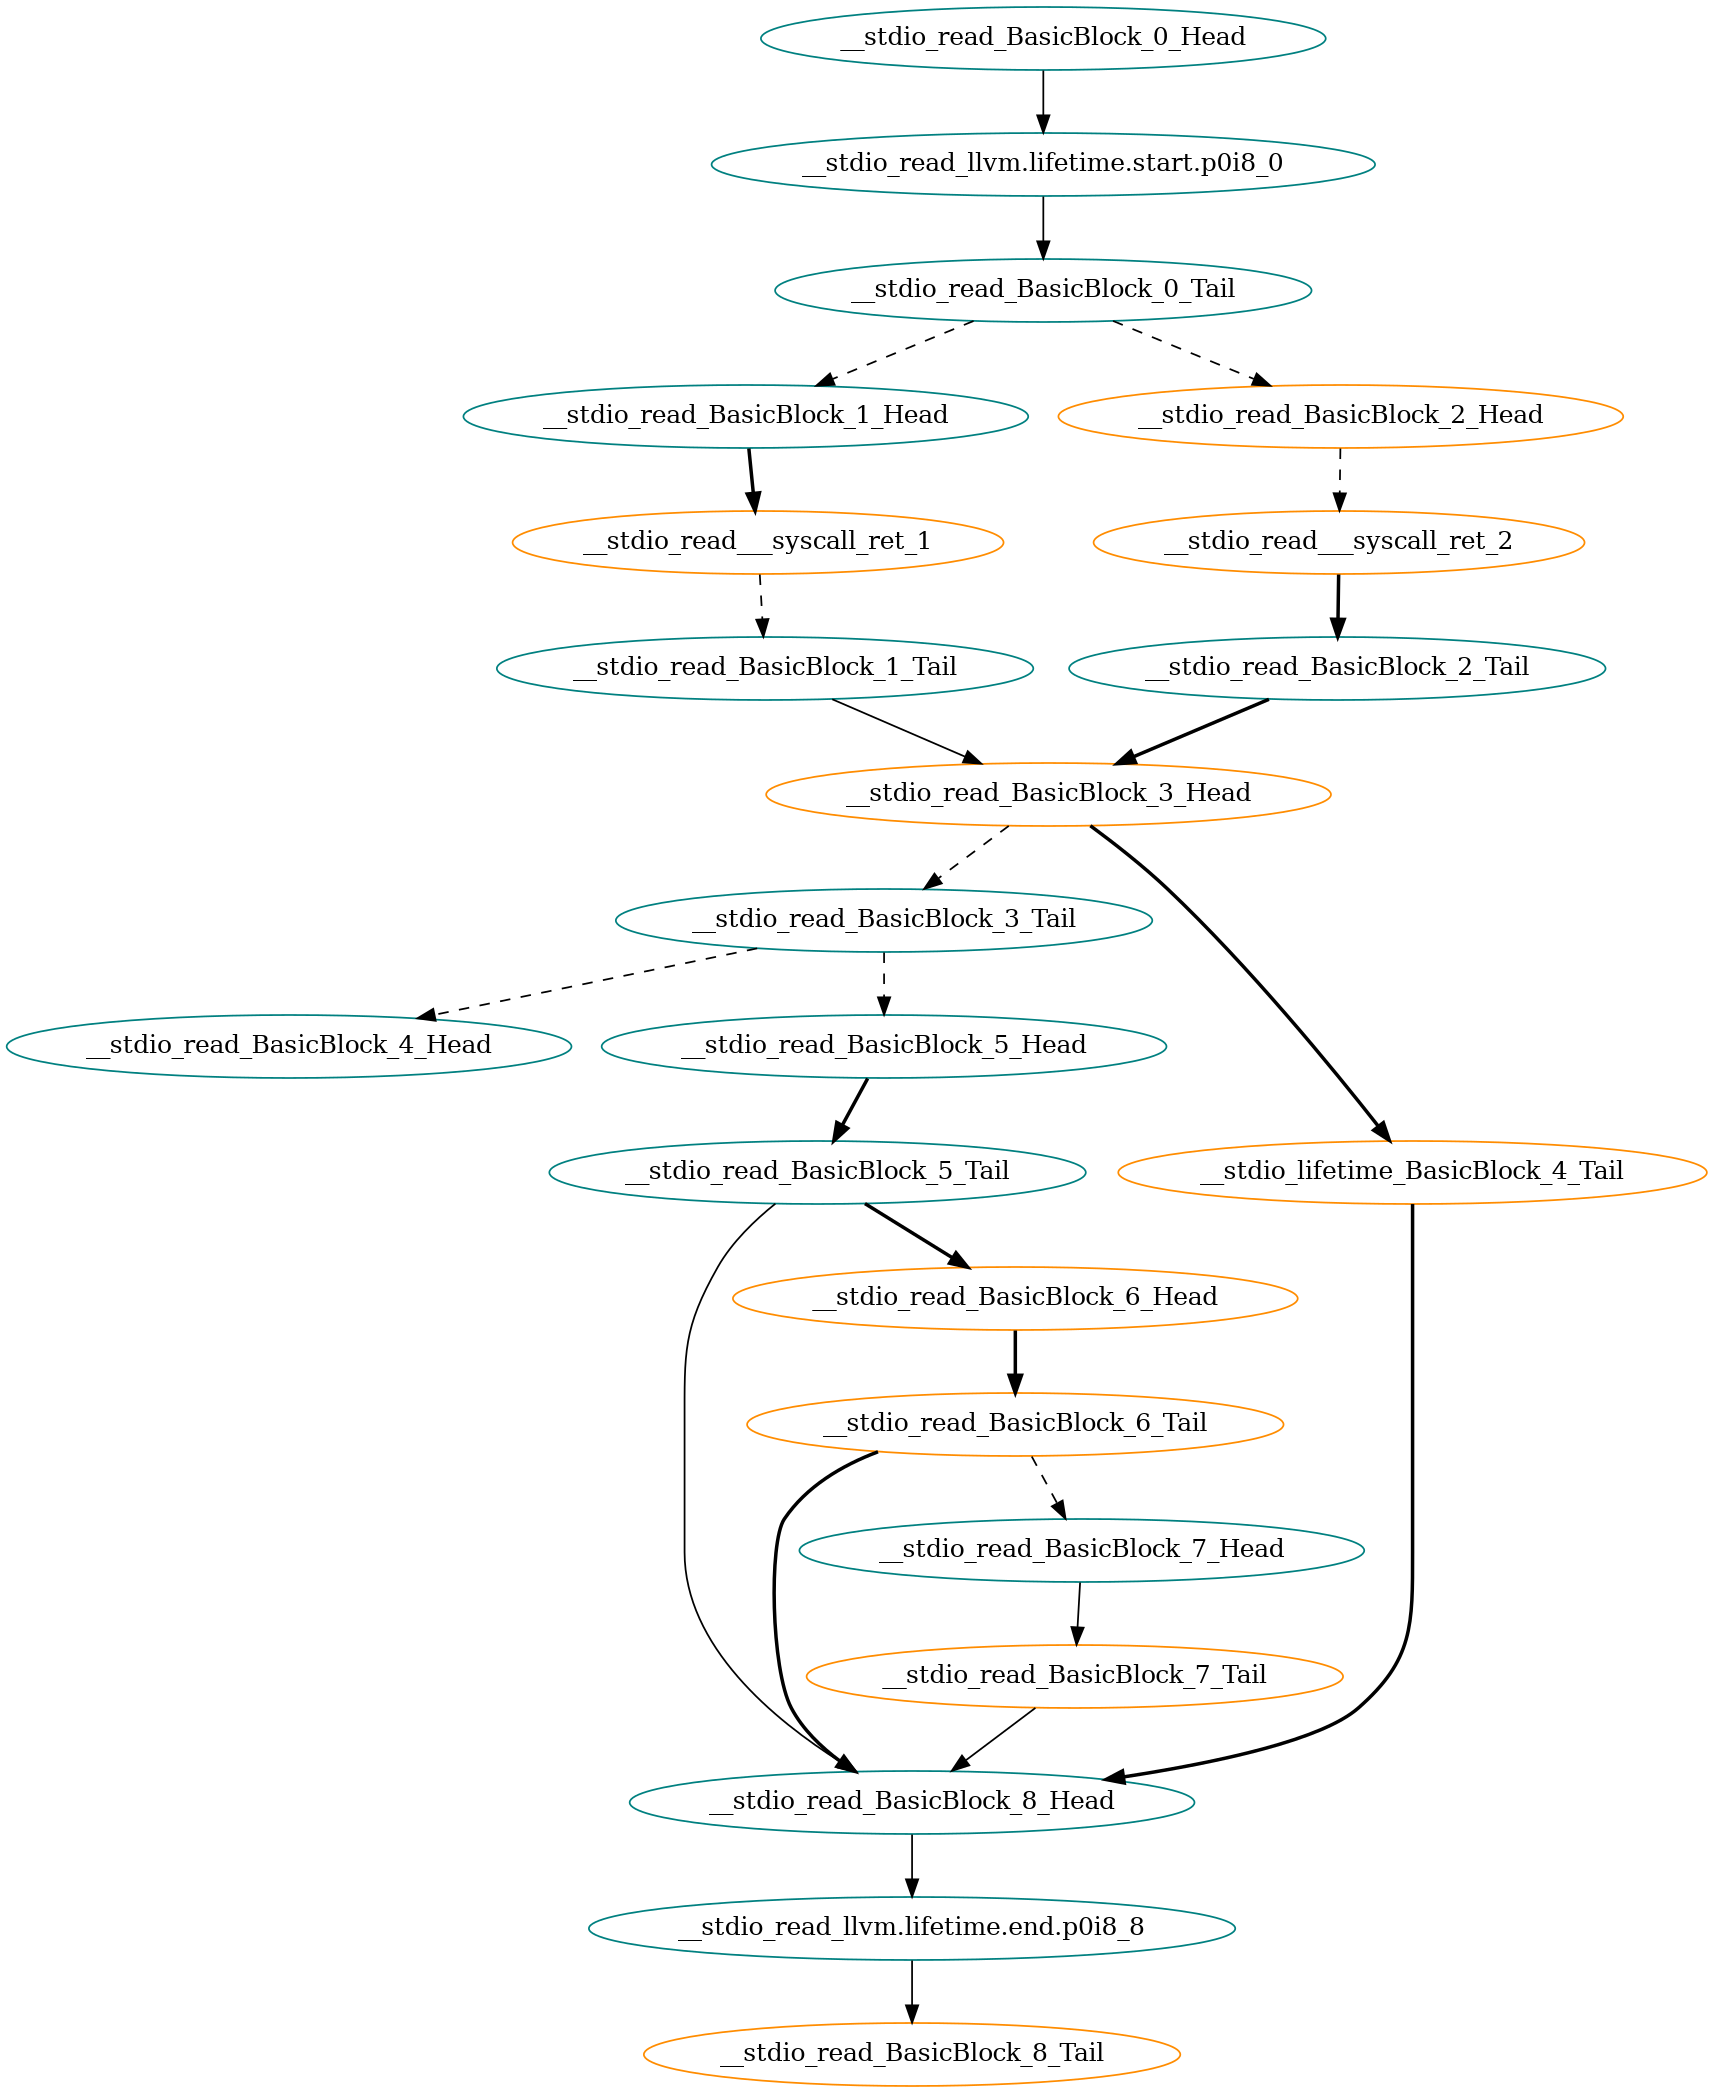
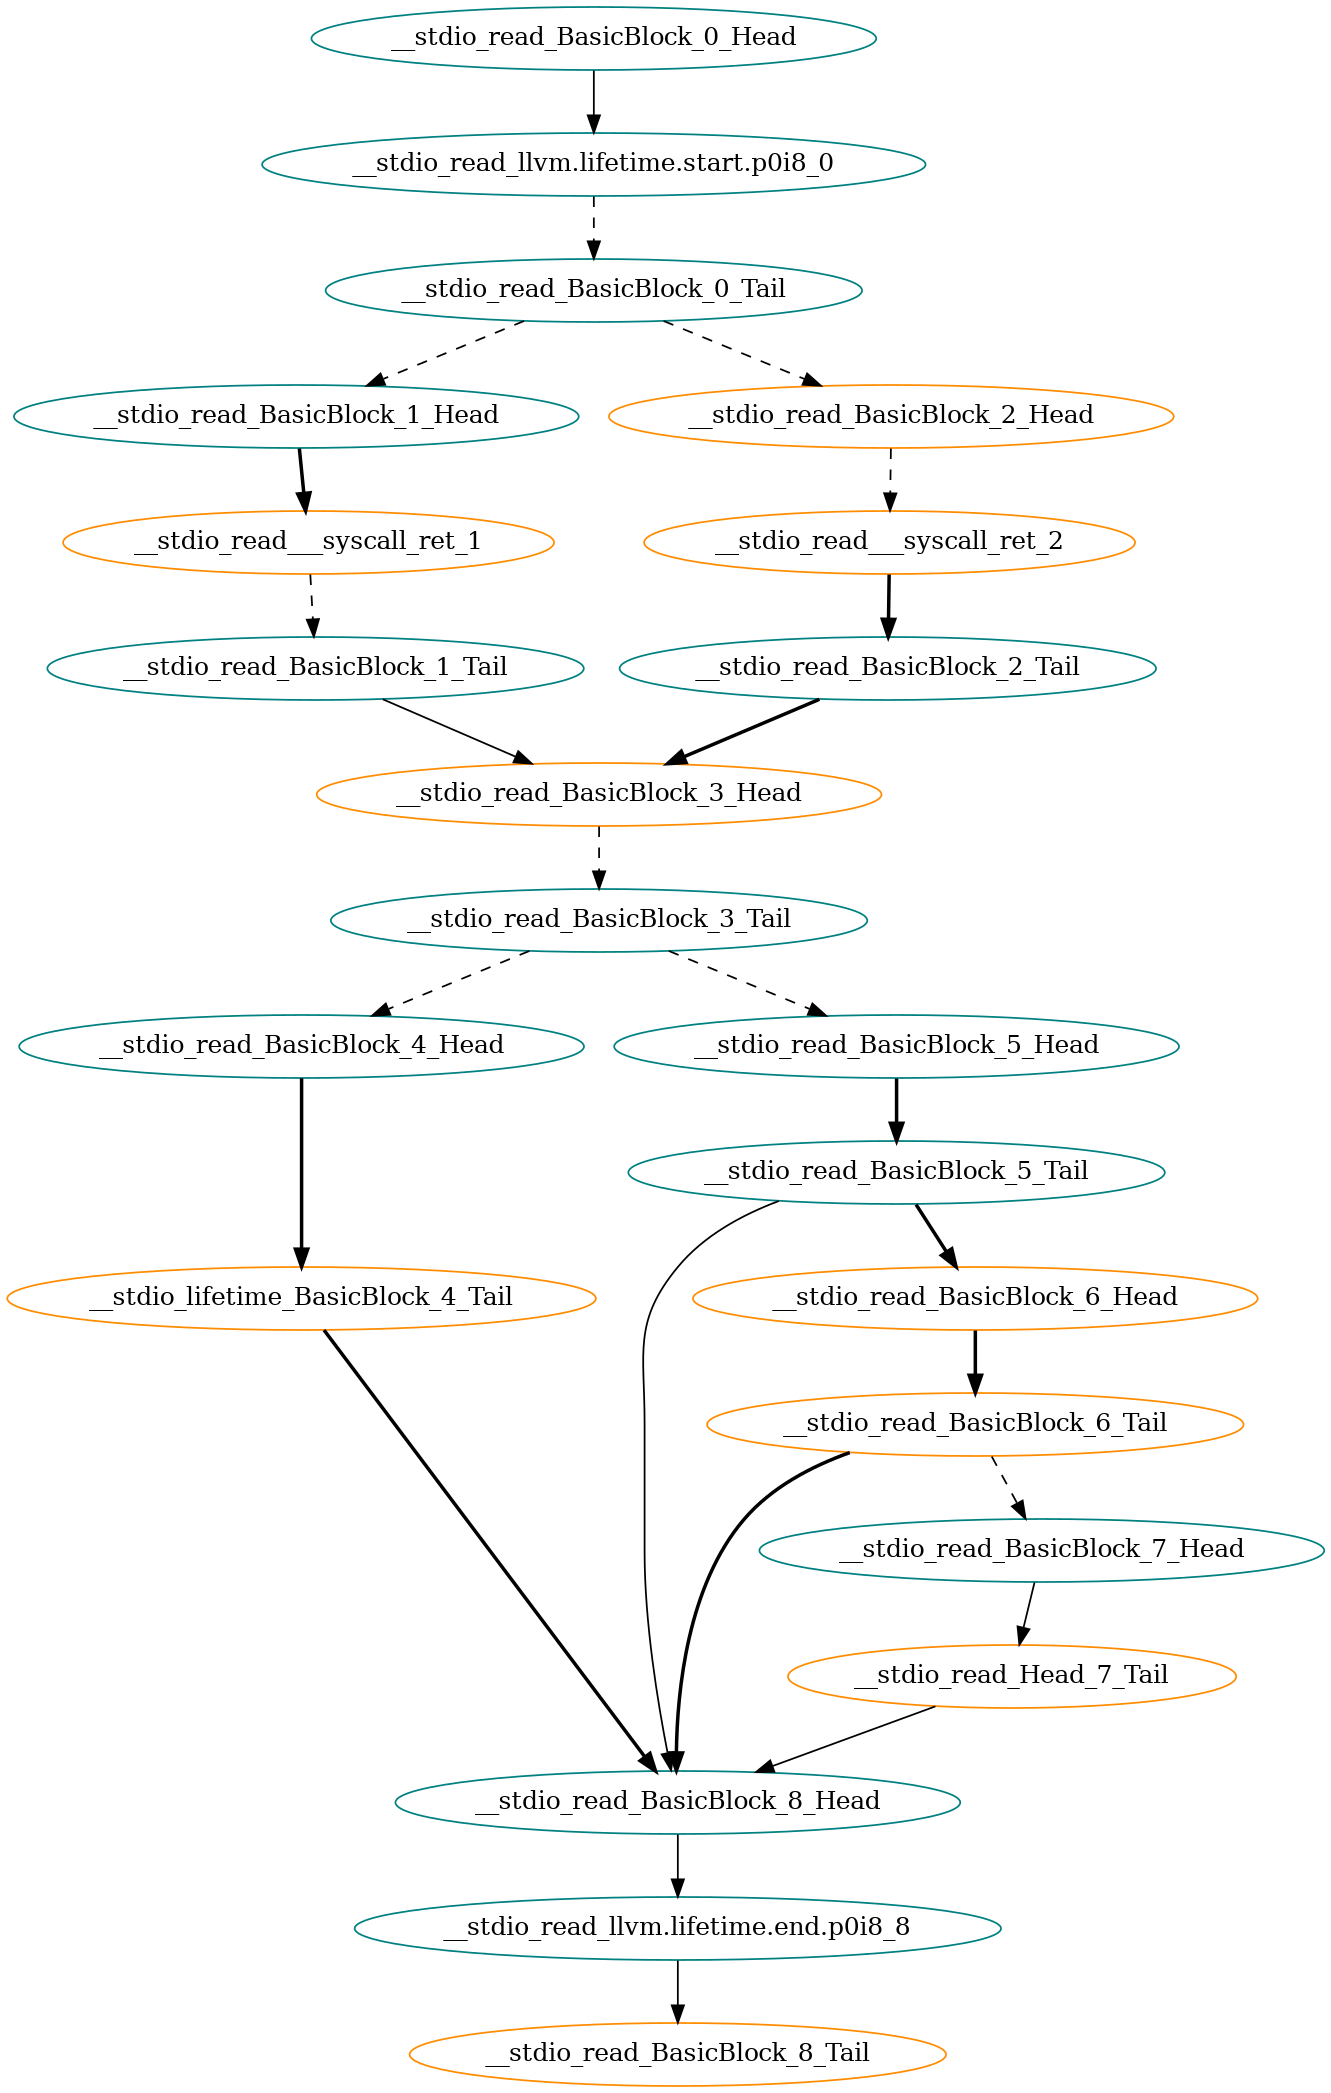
edge "__stdio_read_llvm.lifetime.start.p0i8_0" -> "__stdio_read_BasicBlock_0_Tail": style solid -> dashed
edge "__stdio_read_BasicBlock_3_Head" -> "__stdio_lifetime_BasicBlock_4_Tail": now "__stdio_read_BasicBlock_4_Head" -> "__stdio_lifetime_BasicBlock_4_Tail"
node "__stdio_read_BasicBlock_7_Tail": label "__stdio_read_BasicBlock_7_Tail" -> "__stdio_read_Head_7_Tail"
